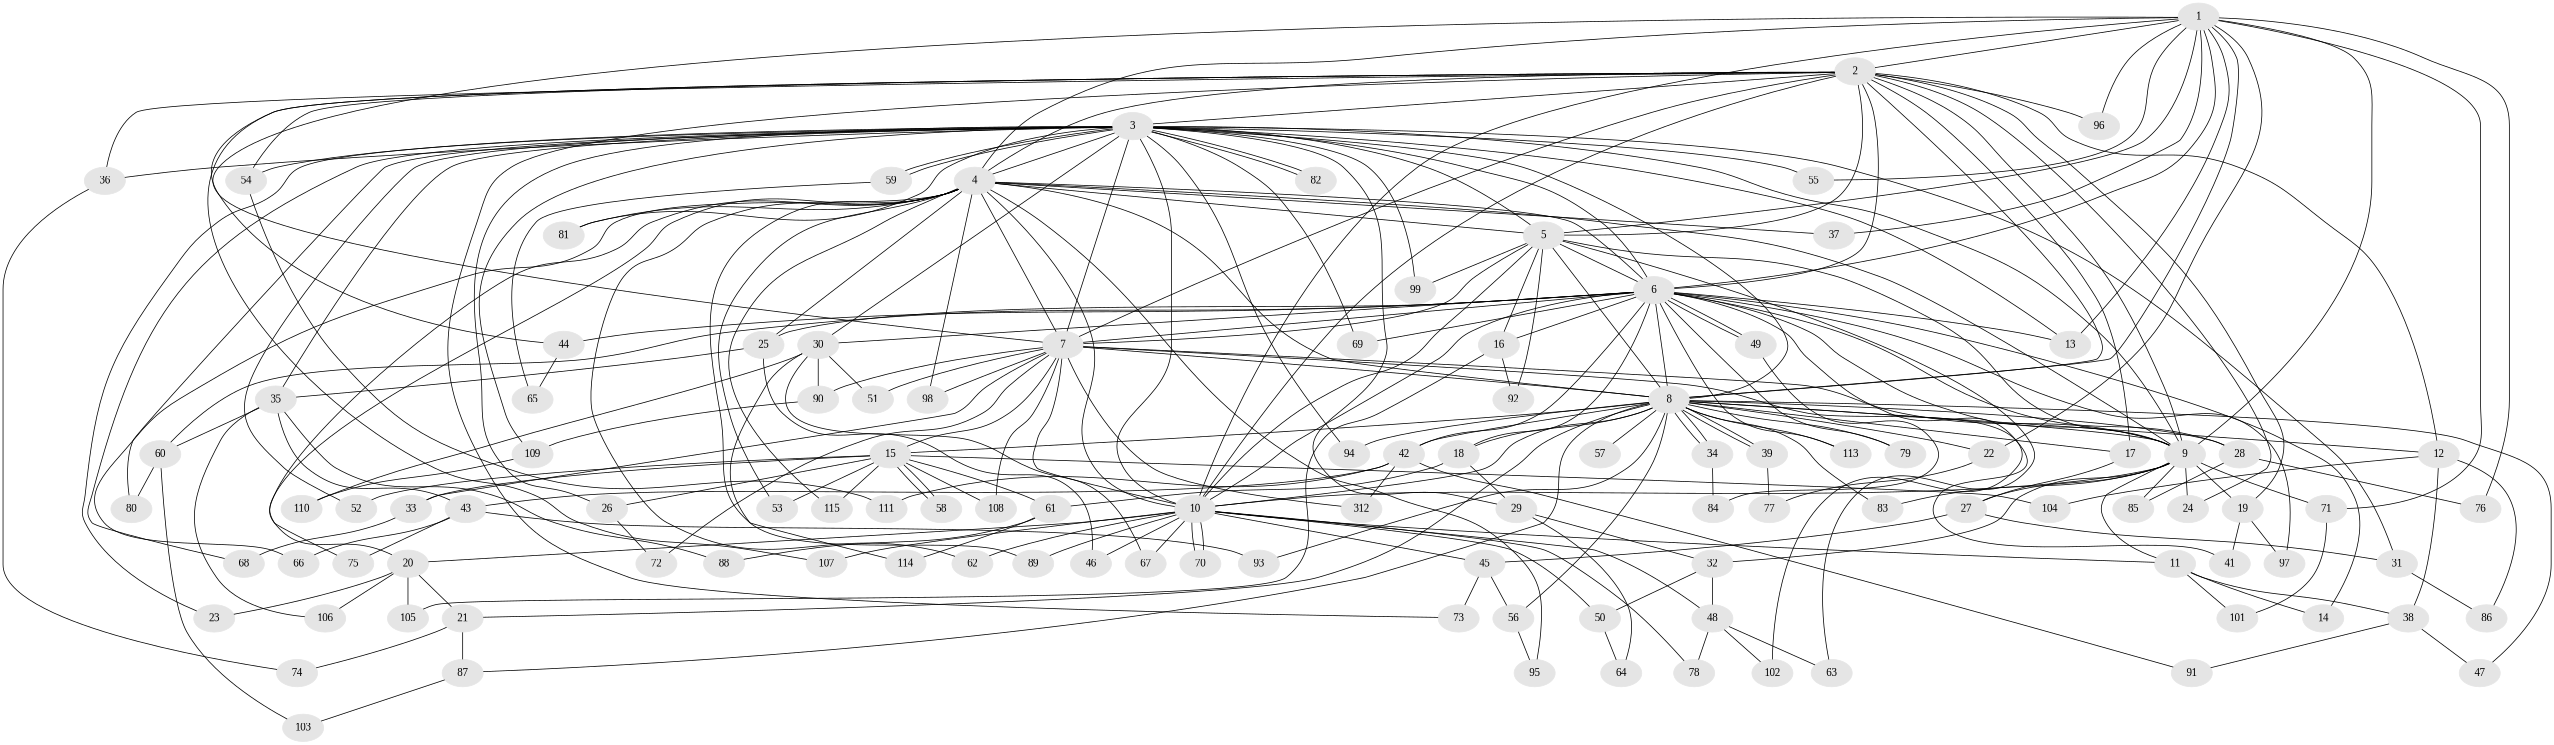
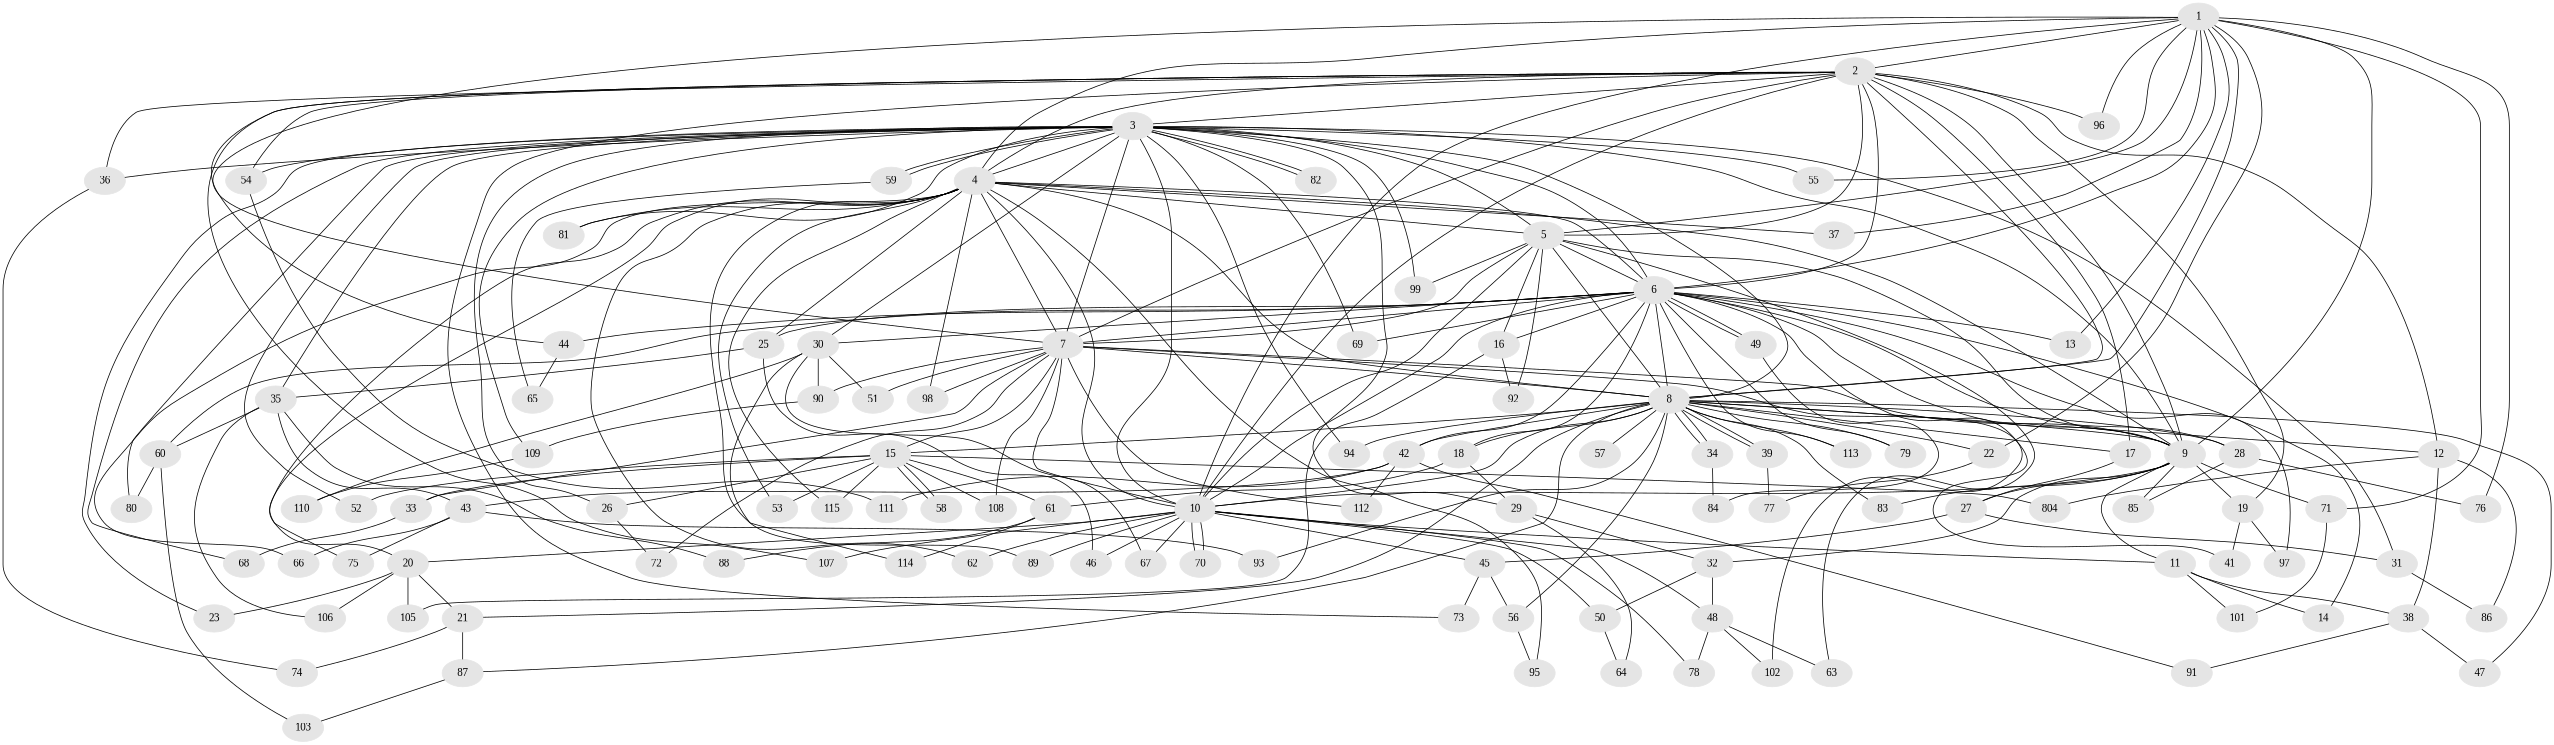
edge "3" -- "13": removed
node "312": label "312" -> "112"
node "104": label "104" -> "804"
node "24": removed
